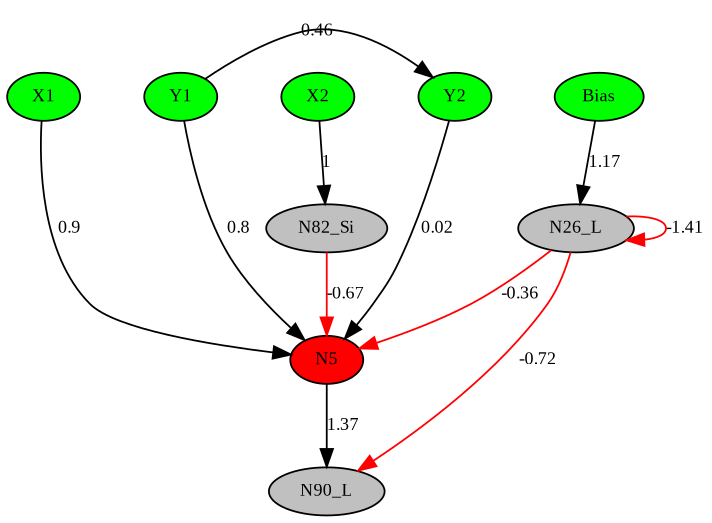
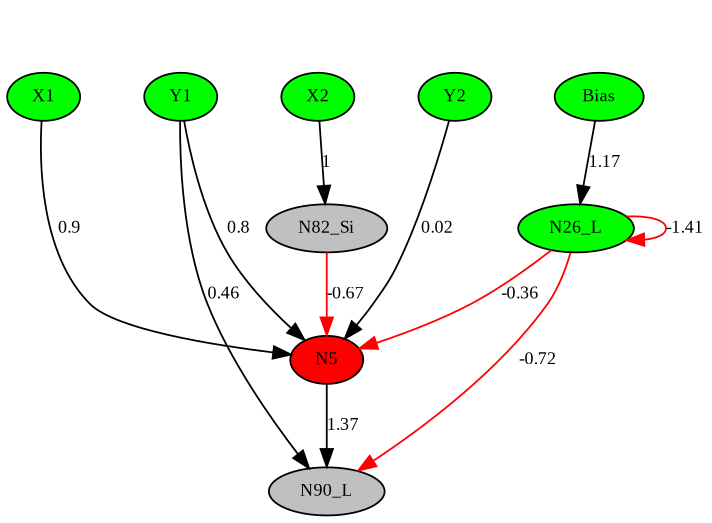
edge "Y1" -> "Y2": now "Y1" -> "N90_L"
node "N26_L": fillcolor gray -> green
